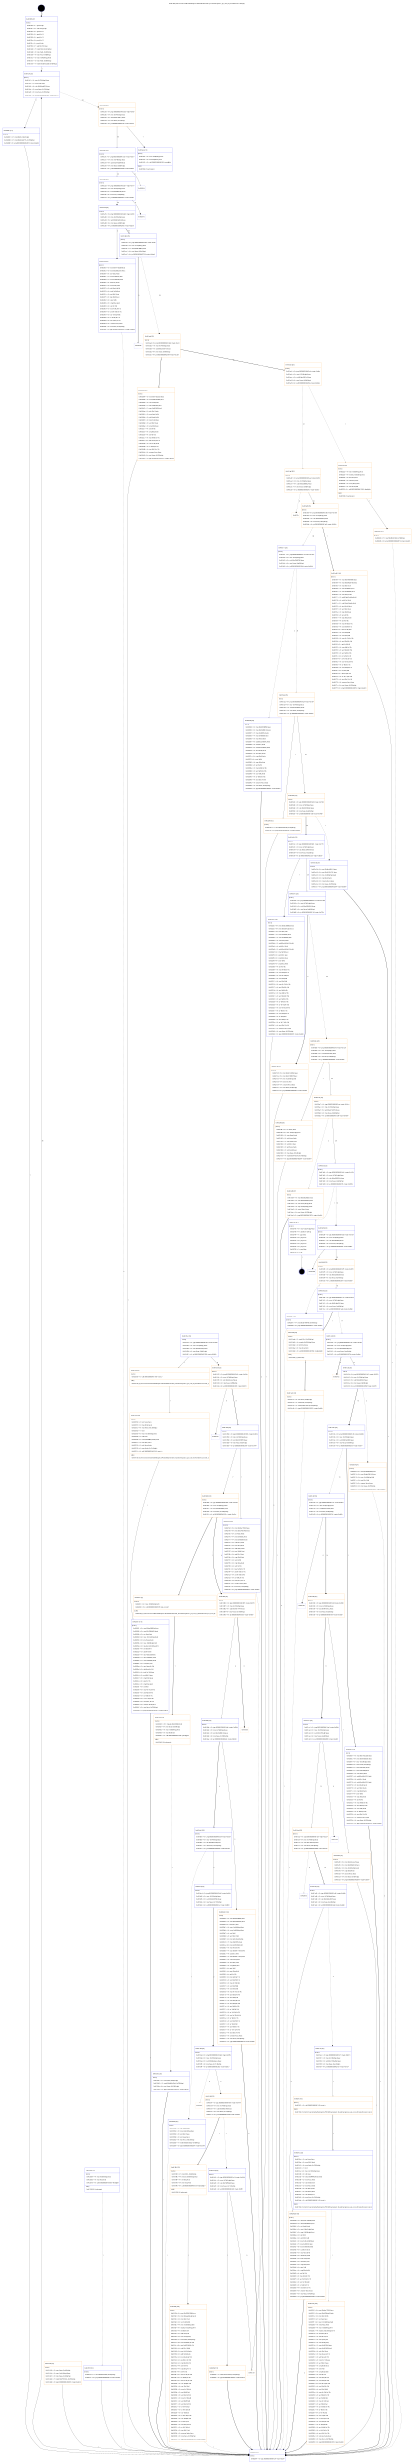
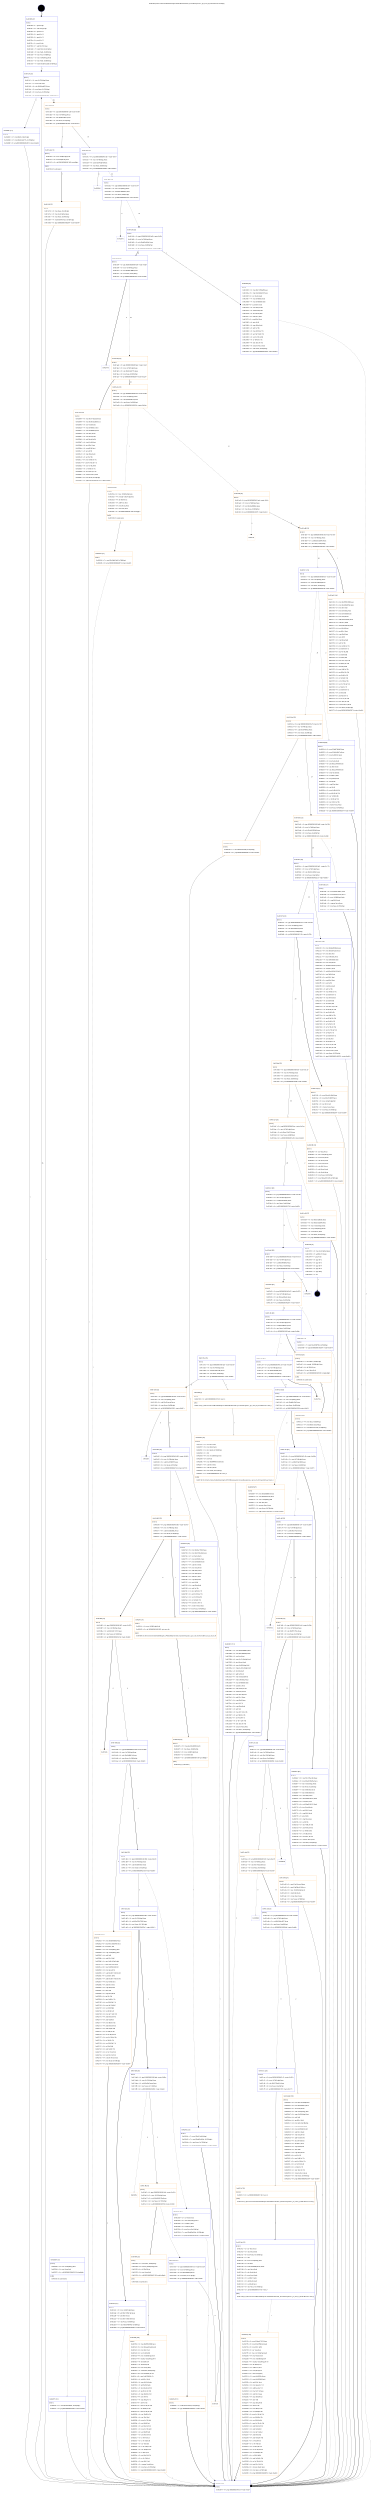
edge "0x401e6e [13]" -> "0x401e7b [21]": added, label "1"
node "0x4022a1 [31]": added
